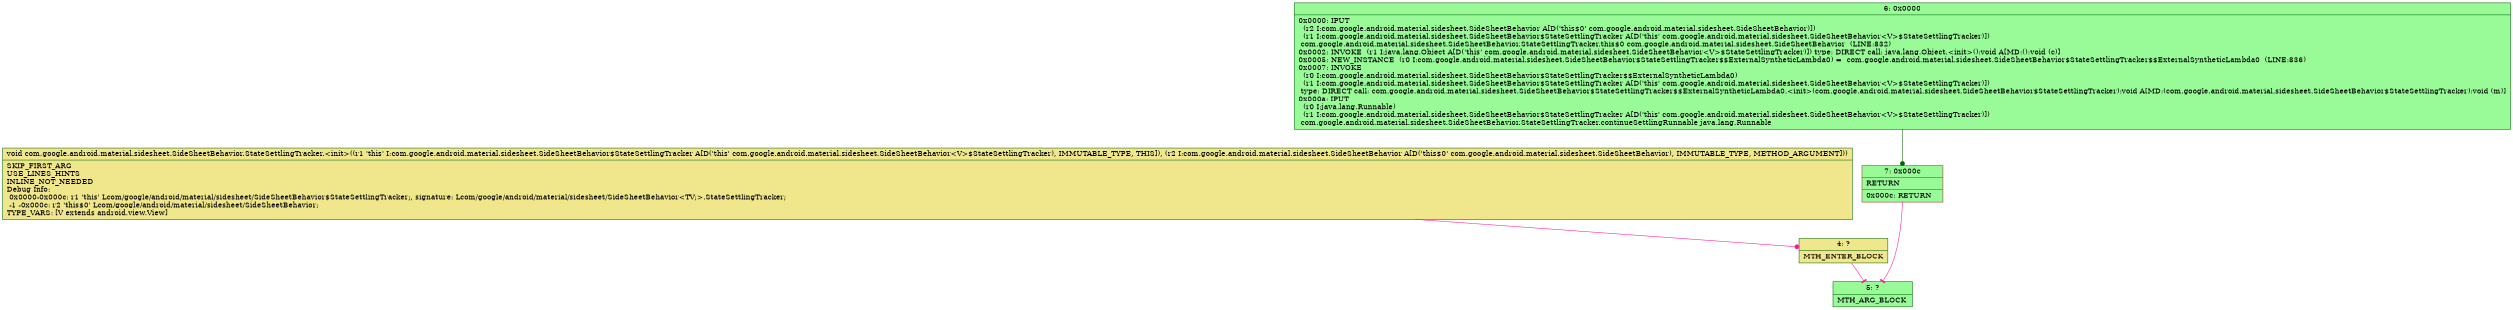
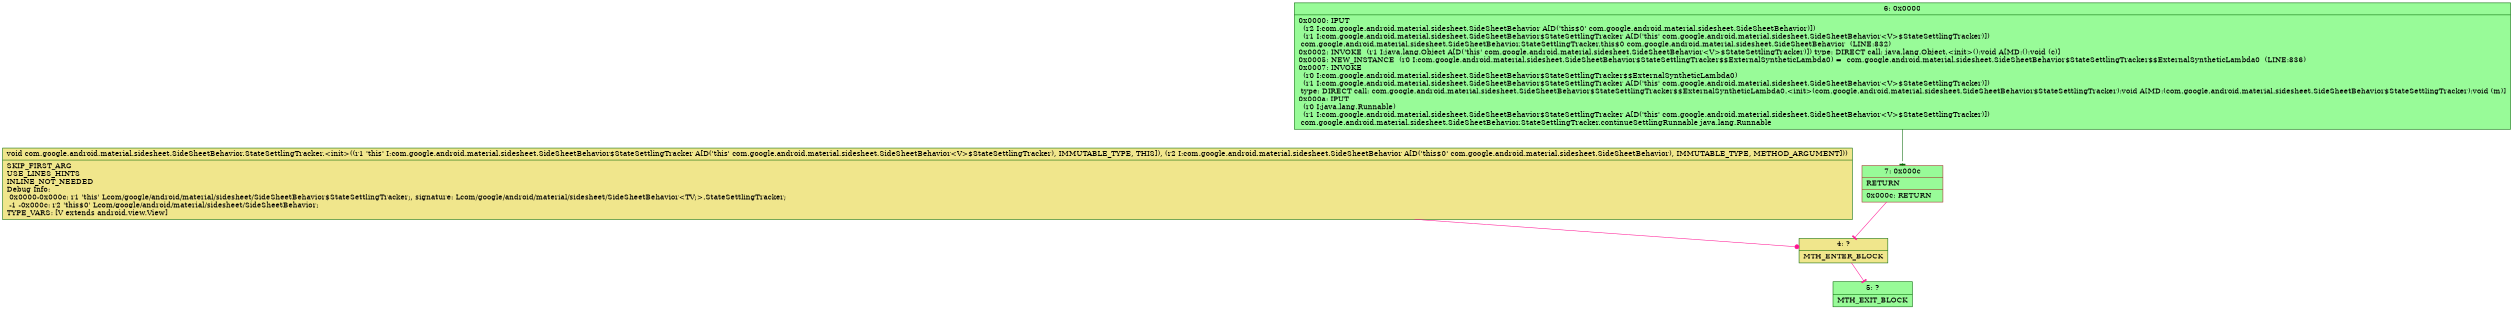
edge "6: 0x0000" -> "7: 0x000c": arrowhead dot -> tee
edge "7: 0x000c" -> "5: ?": now "7: 0x000c" -> "4: ?"
node "5: ?": text "MTH_ARG_BLOCK" -> "MTH_EXIT_BLOCK"
